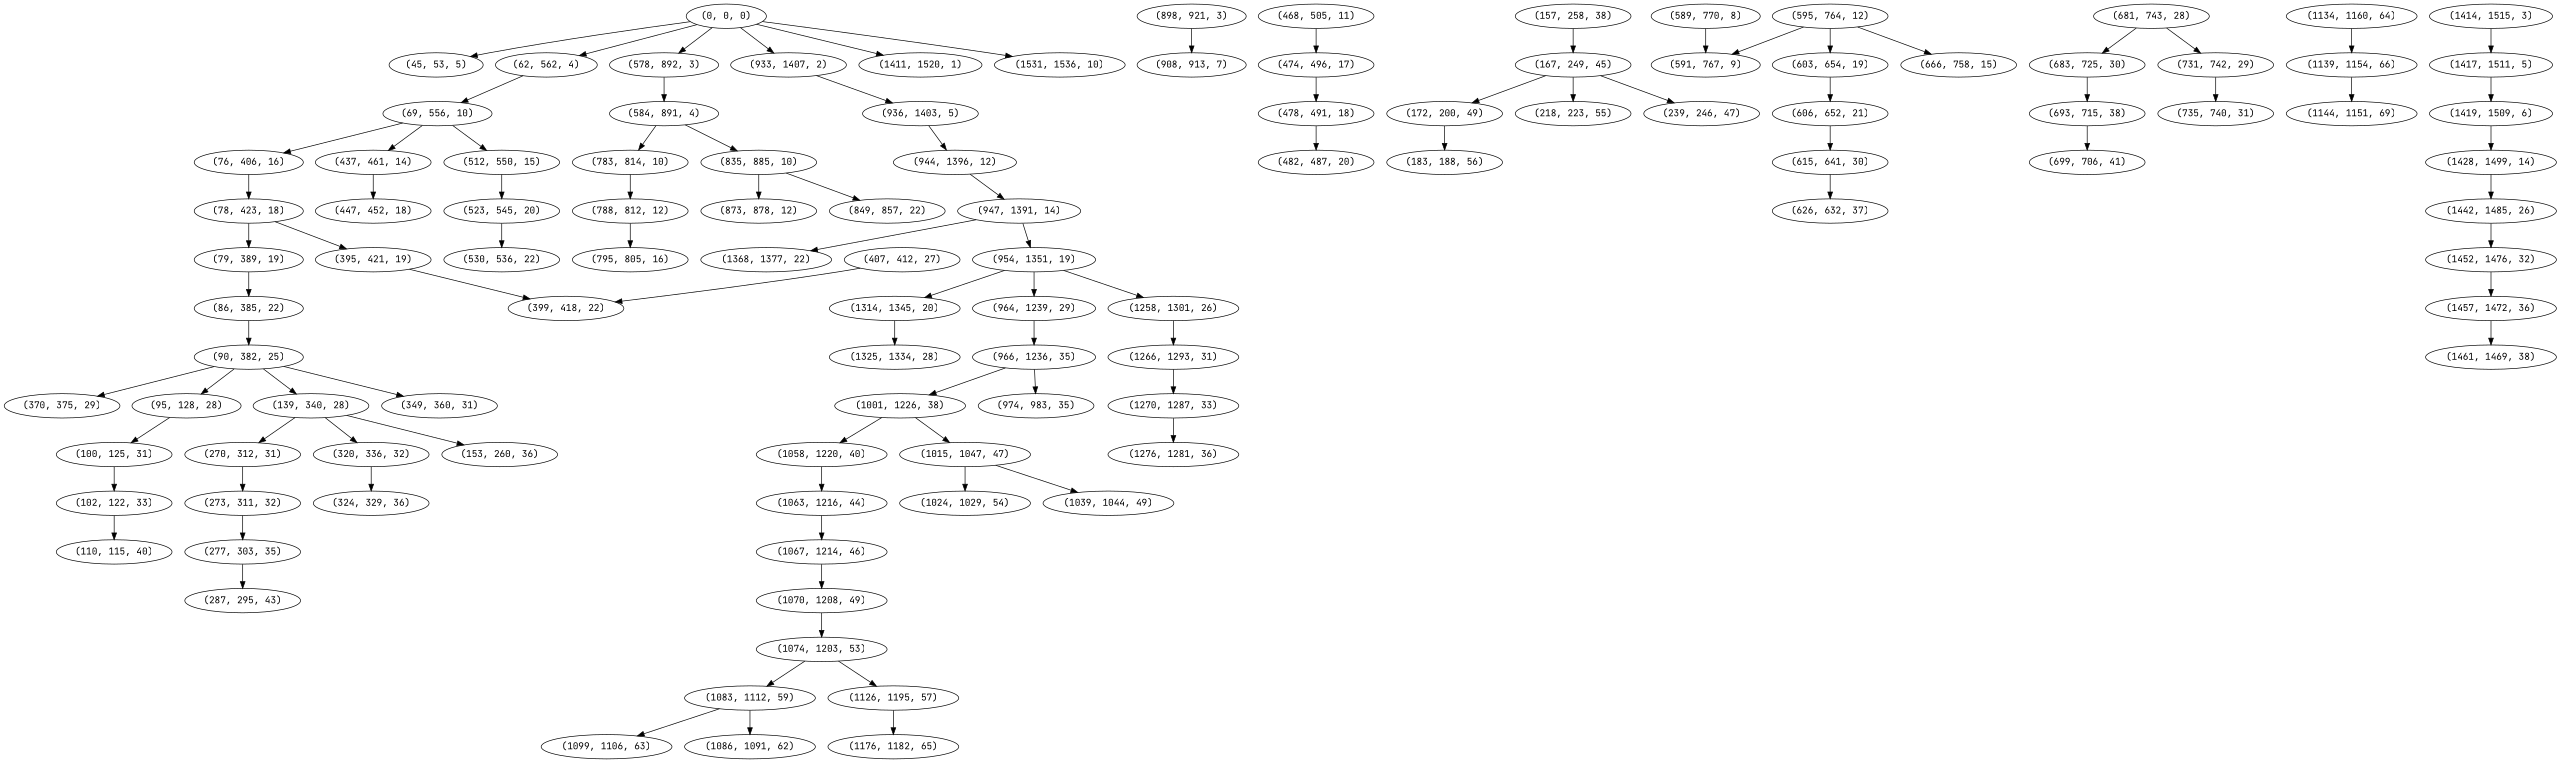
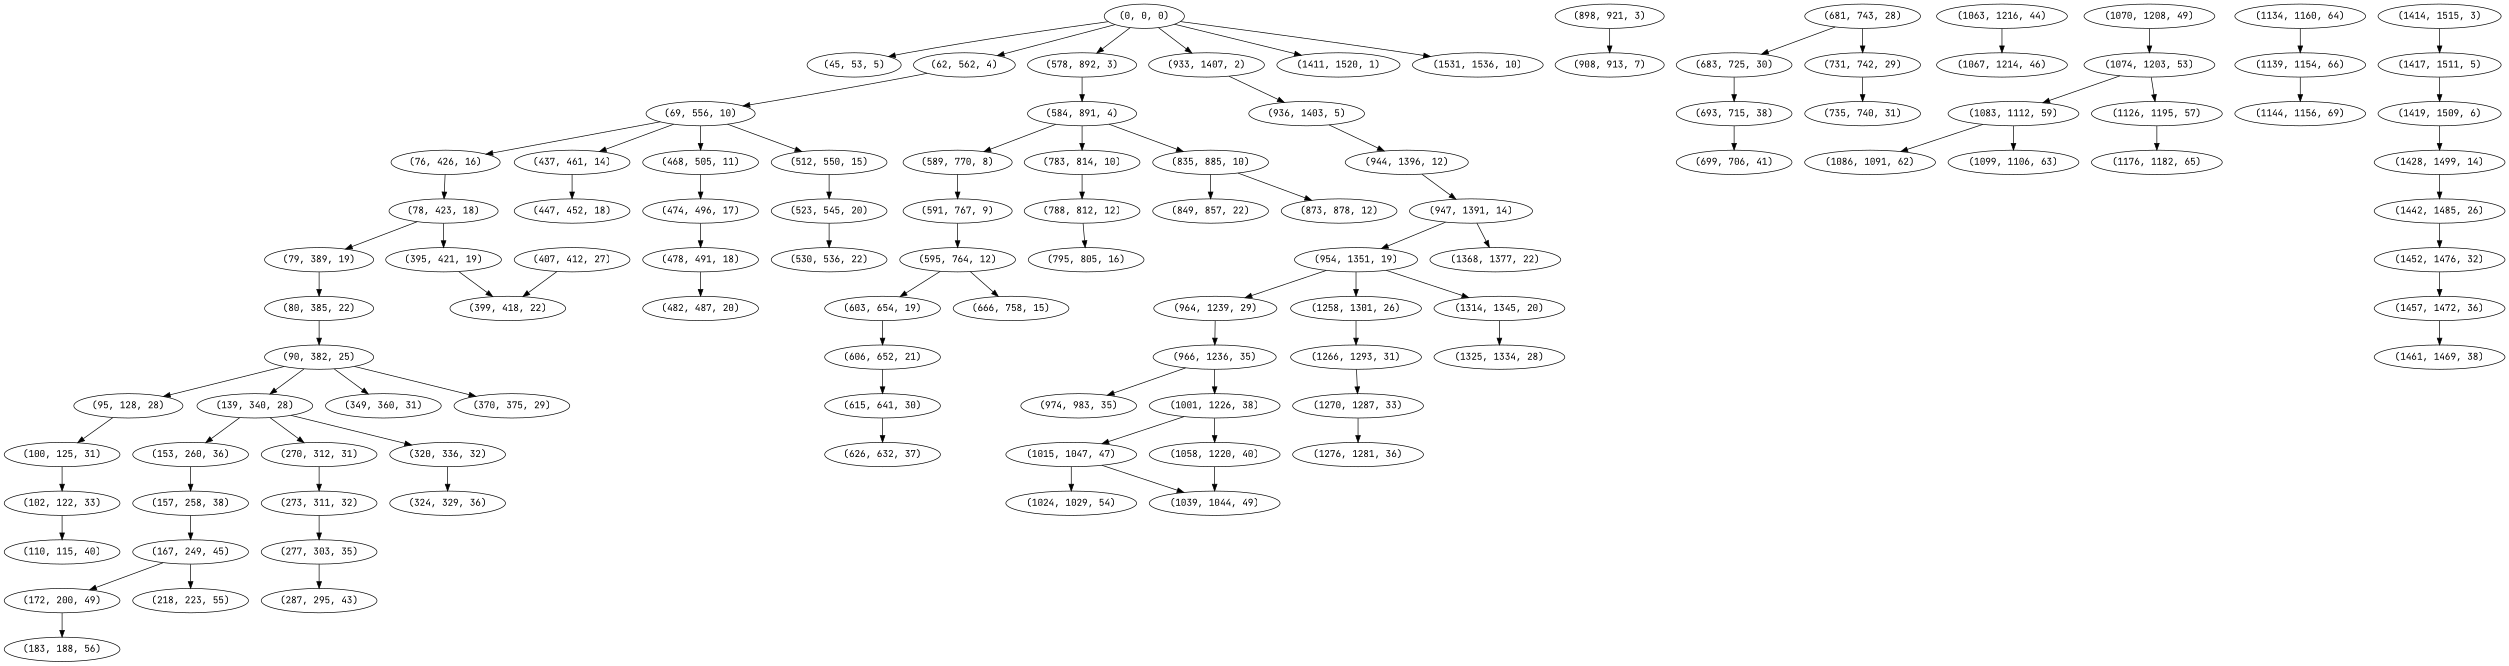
edge "(595, 764, 12)" -> "(591, 767, 9)": reversed
node "(239, 246, 47)": removed
node "(1144, 1151, 69)": label "(1144, 1151, 69)" -> "(1144, 1156, 69)"
edge "(69, 556, 10)" -> "(468, 505, 11)": added
edge "(584, 891, 4)" -> "(589, 770, 8)": added
node "(76, 406, 16)": label "(76, 406, 16)" -> "(76, 426, 16)"
node "(86, 385, 22)": label "(86, 385, 22)" -> "(80, 385, 22)"
edge "(153, 260, 36)" -> "(157, 258, 38)": added
edge "(1058, 1220, 40)" -> "(1063, 1216, 44)": now "(1058, 1220, 40)" -> "(1039, 1044, 49)"
edge "(1067, 1214, 46)" -> "(1070, 1208, 49)": removed
